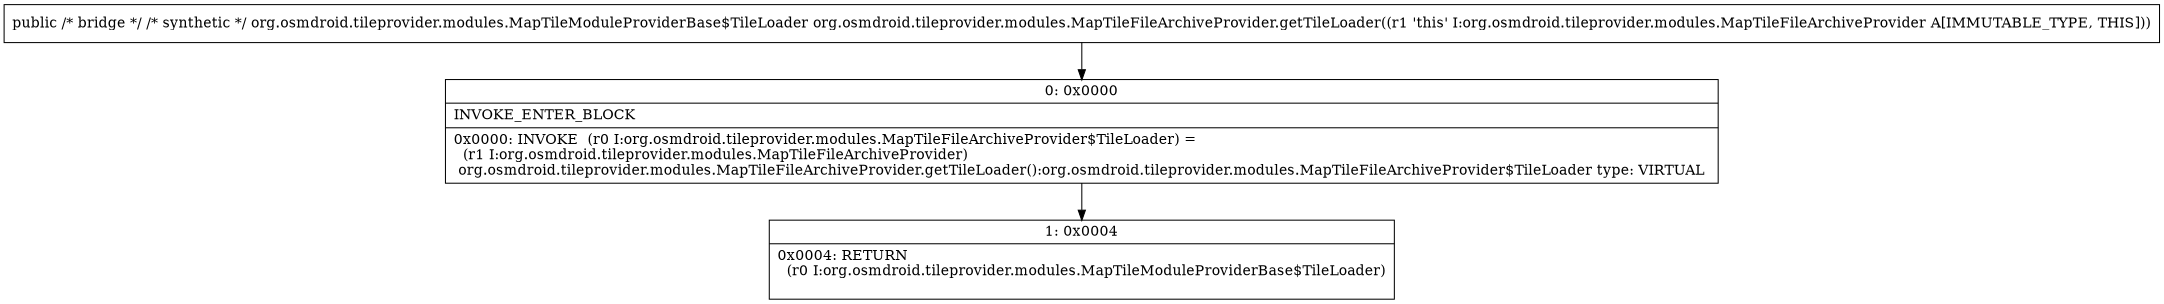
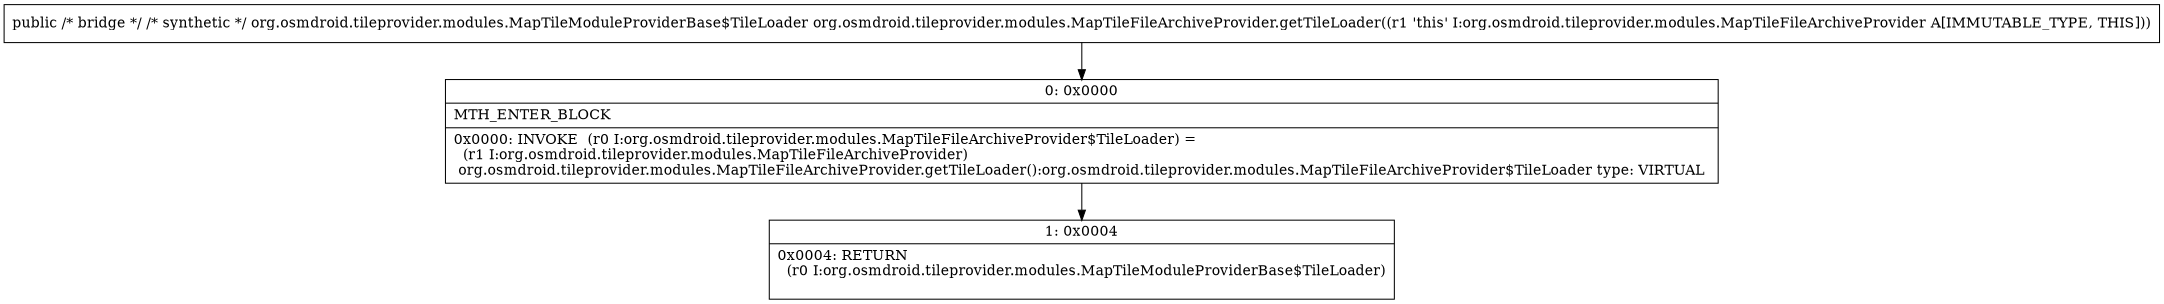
node "0: 0x0000": text "INVOKE_ENTER_BLOCK" -> "MTH_ENTER_BLOCK"
